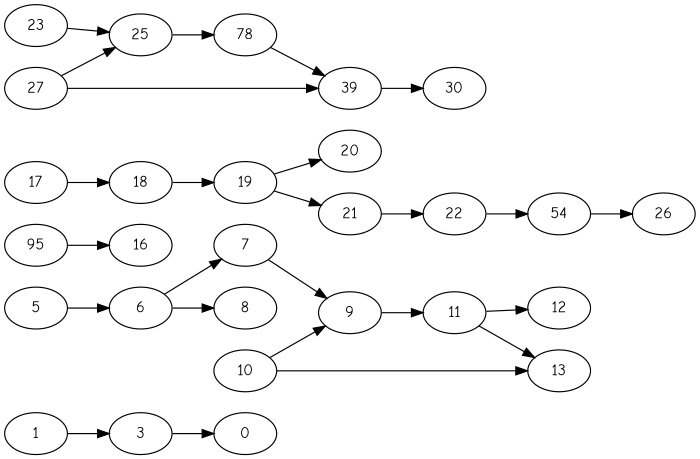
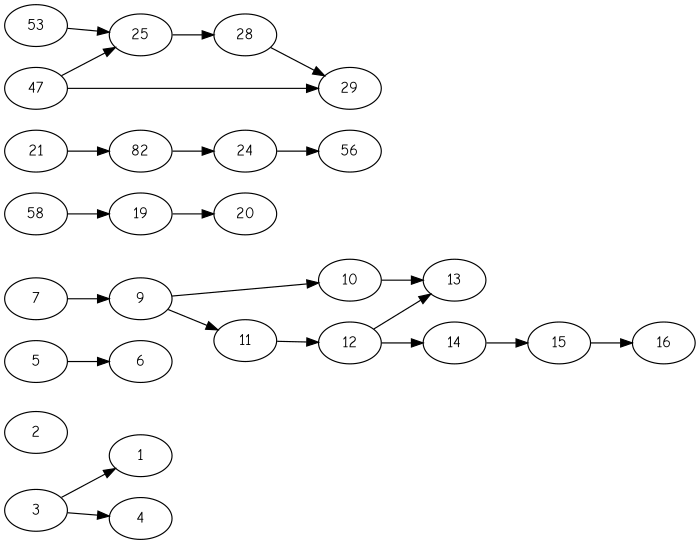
node "23": label "23" -> "53"
node "78": label "78" -> "28"
node "27": label "27" -> "47"
node "39": label "39" -> "29"
node "30": removed
node "17": removed
node "18": label "18" -> "58"
edge "19" -> "21": removed
node "22": label "22" -> "82"
node "54": label "54" -> "24"
node "26": label "26" -> "56"
node "95": label "95" -> "15"
edge "6" -> "7": removed
node "8": removed
edge "11" -> "13": now "12" -> "13"
node "14": added
edge "10" -> "9": reversed
node "2": added
edge "1" -> "3": reversed
node "0": label "0" -> "4"
